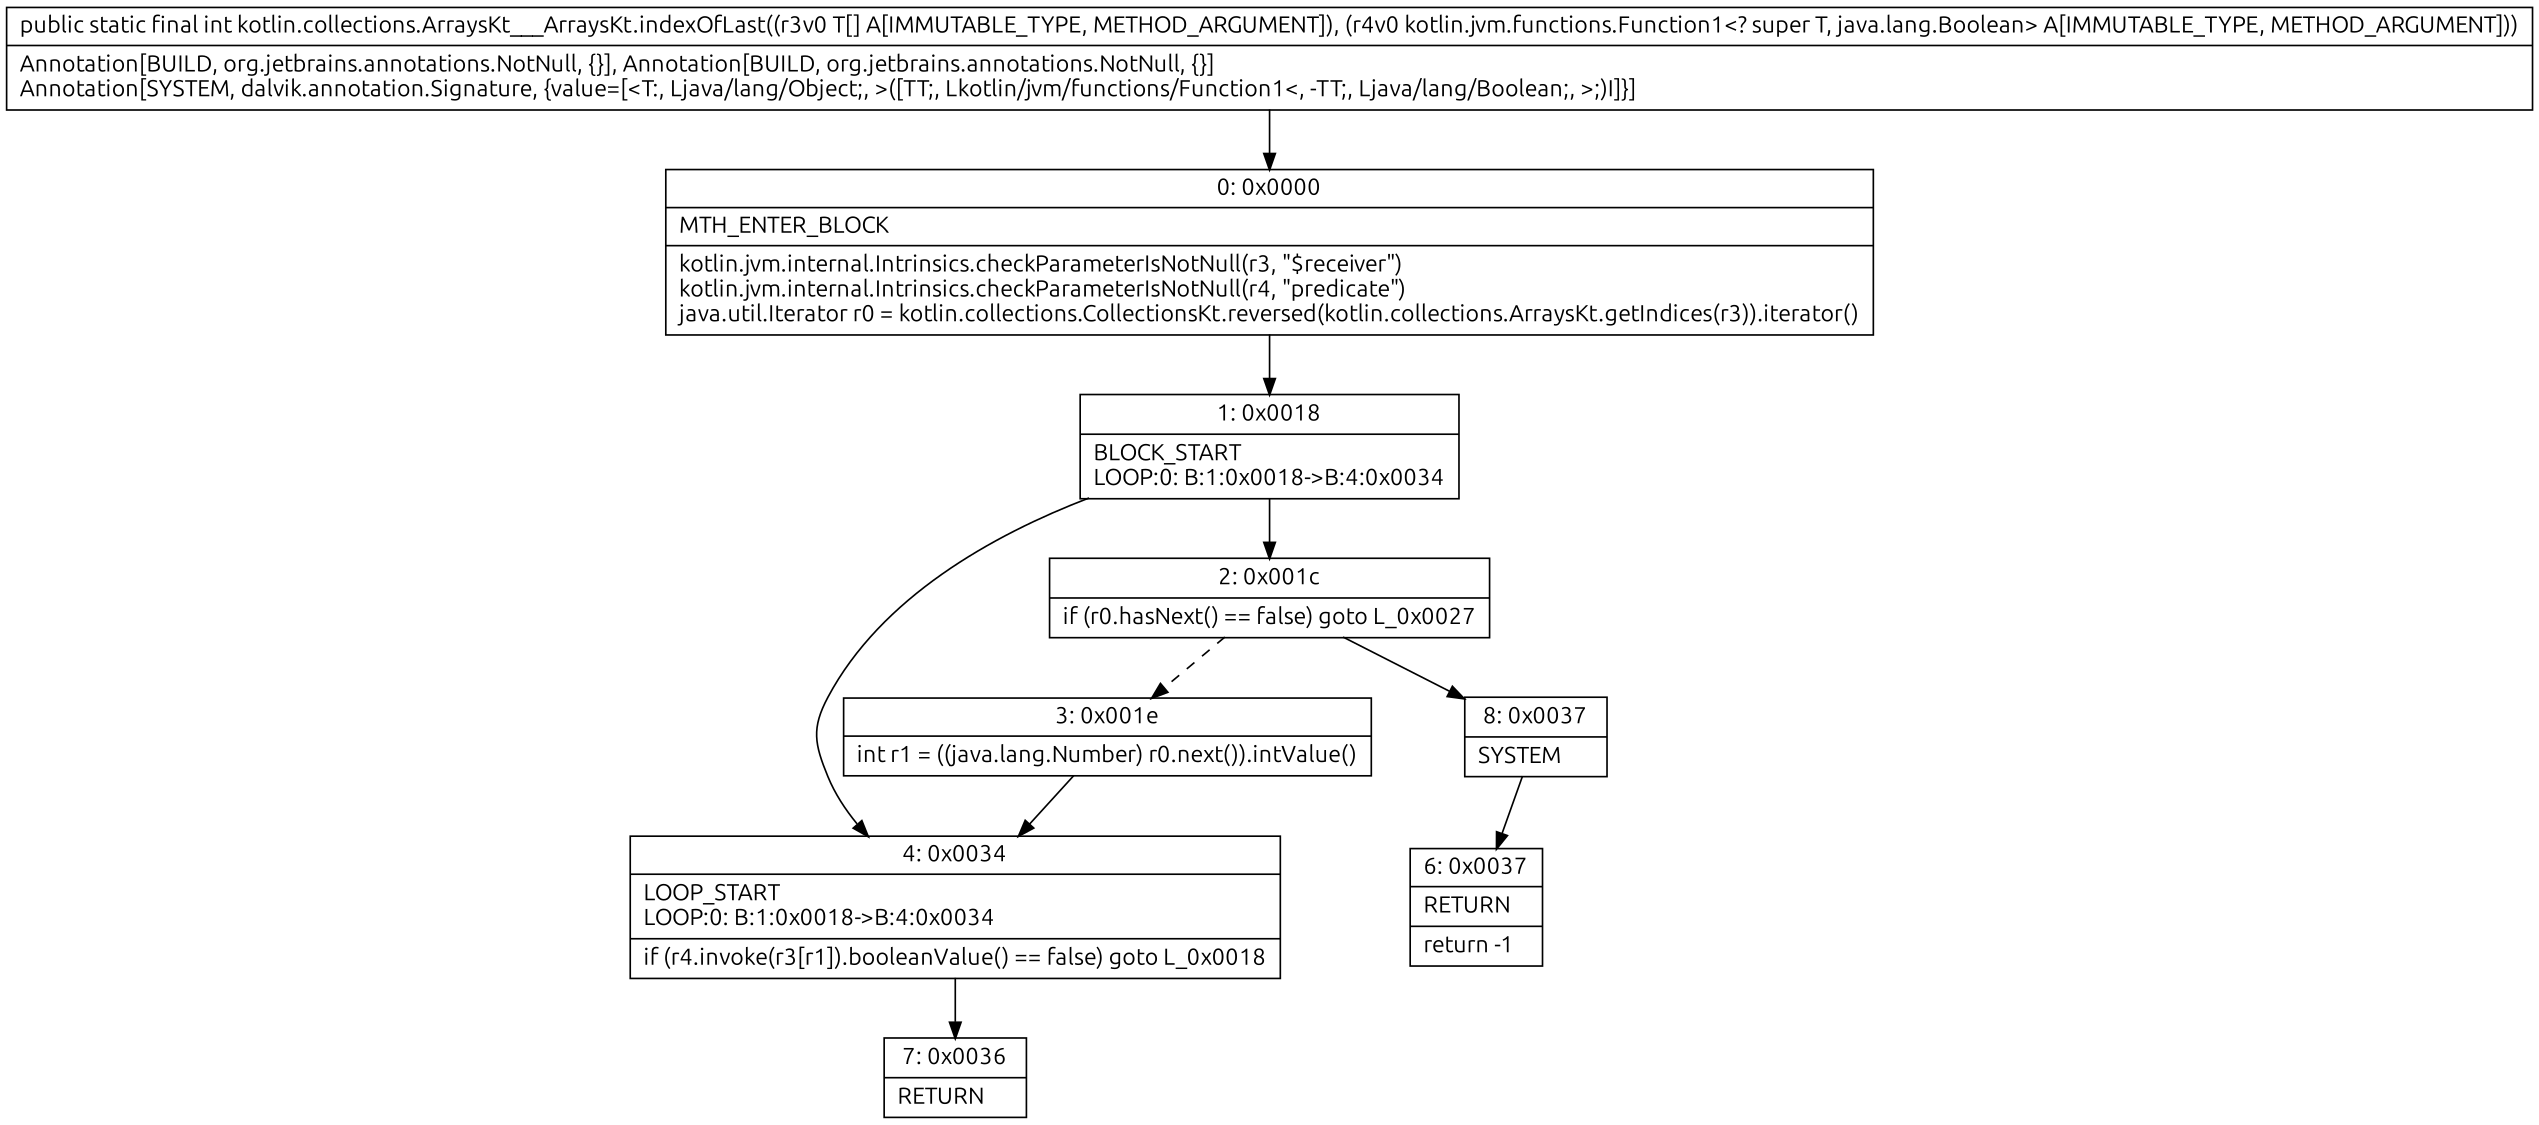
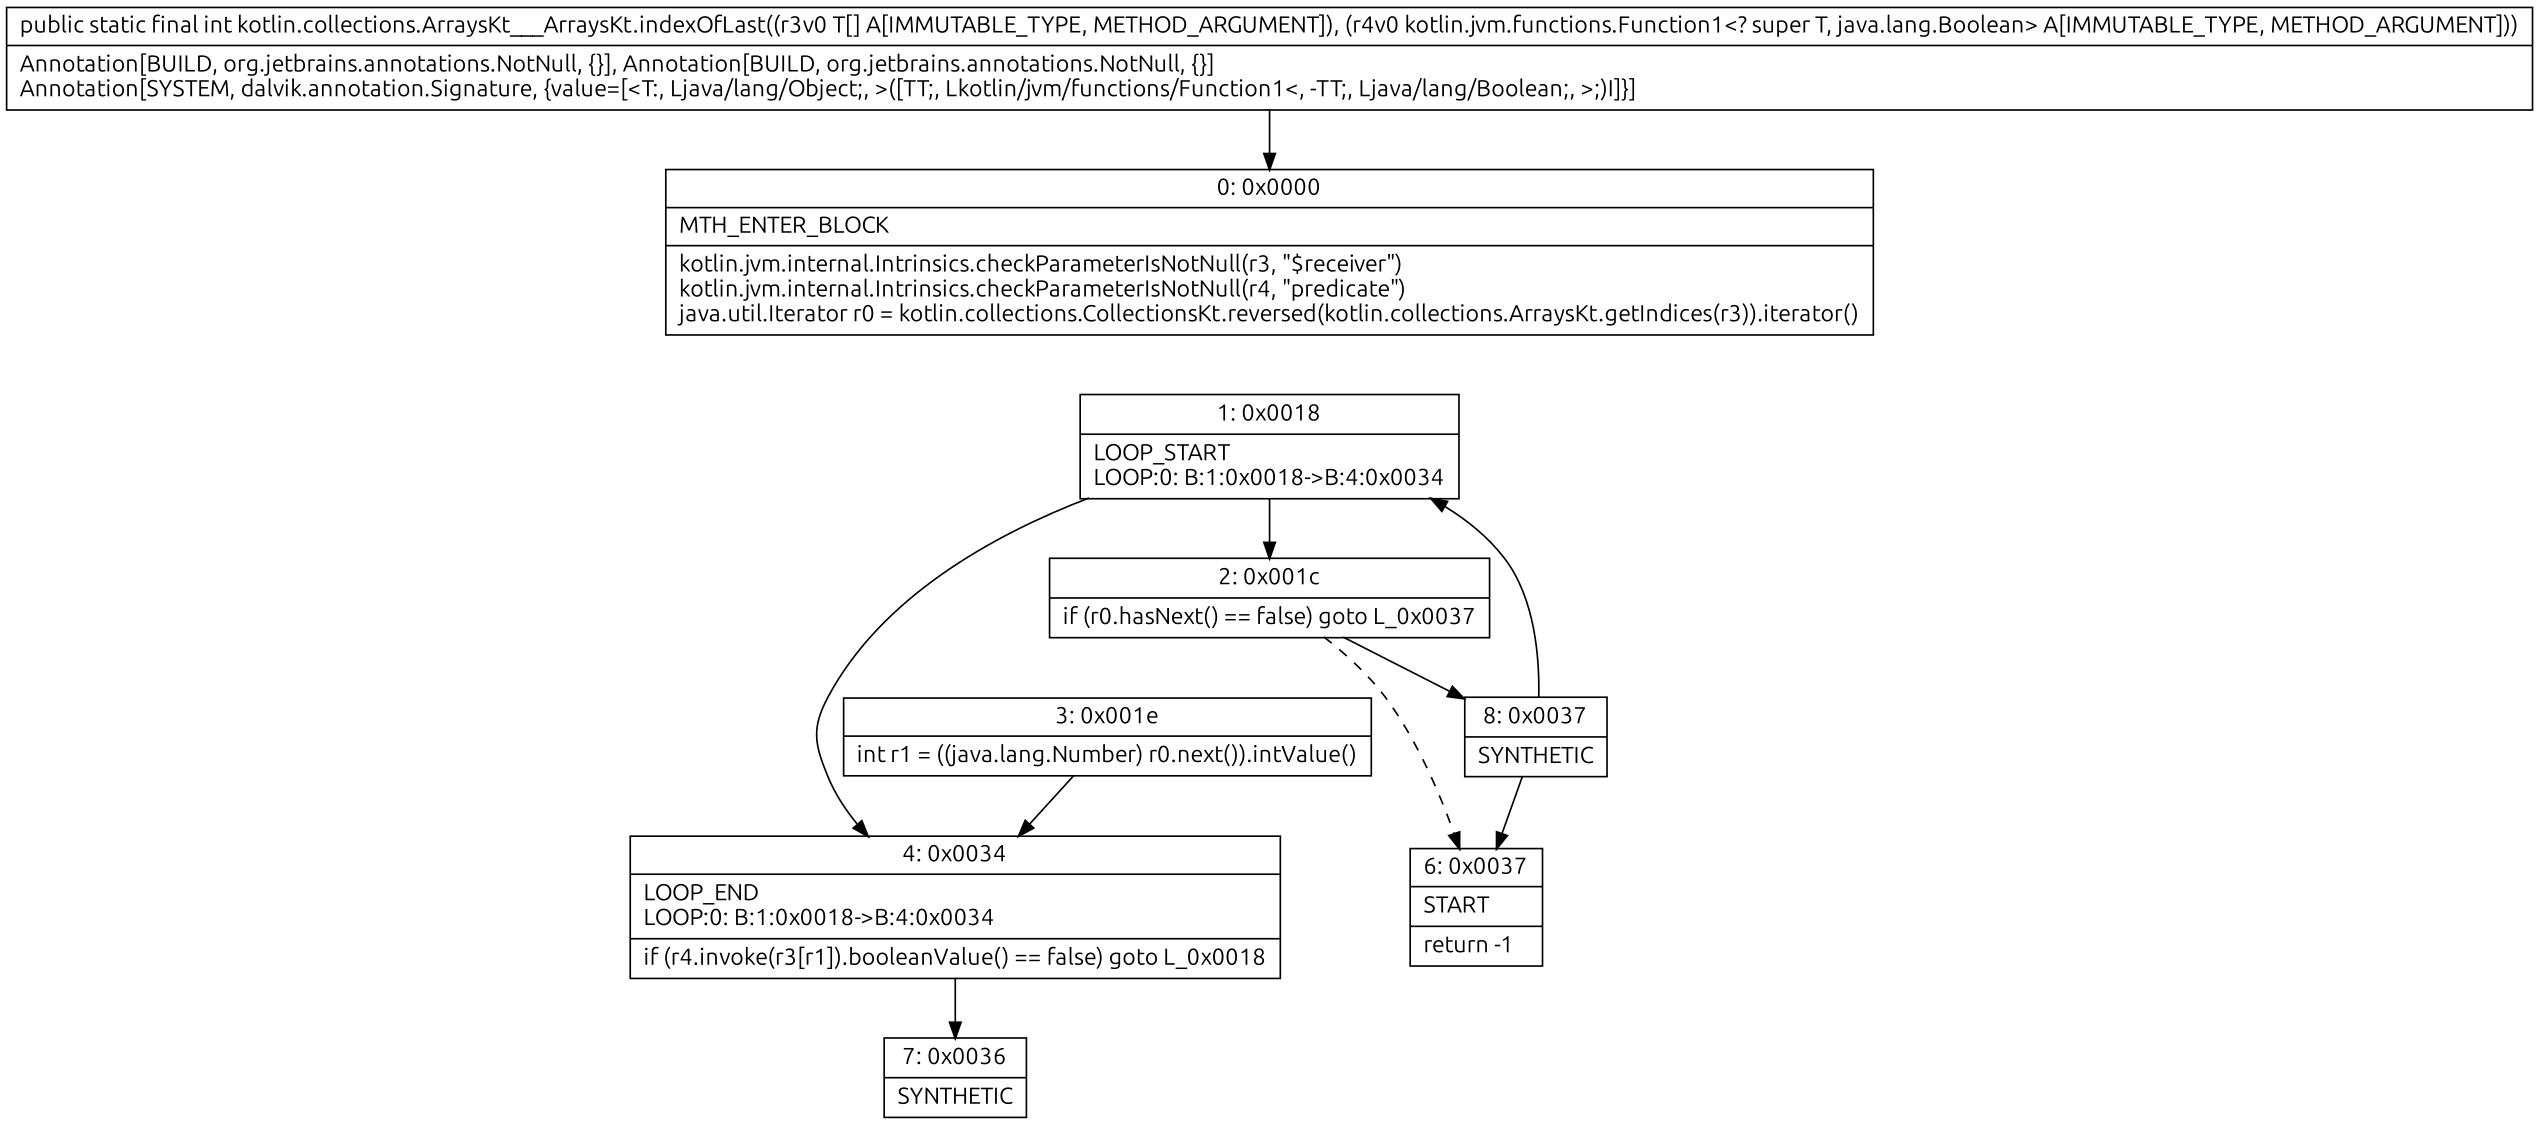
edge "0: 0x0000" -> "1: 0x0018": now "8: 0x0037" -> "1: 0x0018"
node "1: 0x0018": text "BLOCK_START" -> "LOOP_START"
node "2: 0x001c": text "if (r0.hasNext() == false) goto L_0x0027" -> "if (r0.hasNext() == false) goto L_0x0037"
edge "2: 0x001c" -> "3: 0x001e": now "2: 0x001c" -> "6: 0x0037"
node "8: 0x0037": text "SYSTEM" -> "SYNTHETIC"
node "4: 0x0034": text "LOOP_START" -> "LOOP_END"
node "6: 0x0037": text "RETURN" -> "START"
node "7: 0x0036": text "RETURN" -> "SYNTHETIC"
